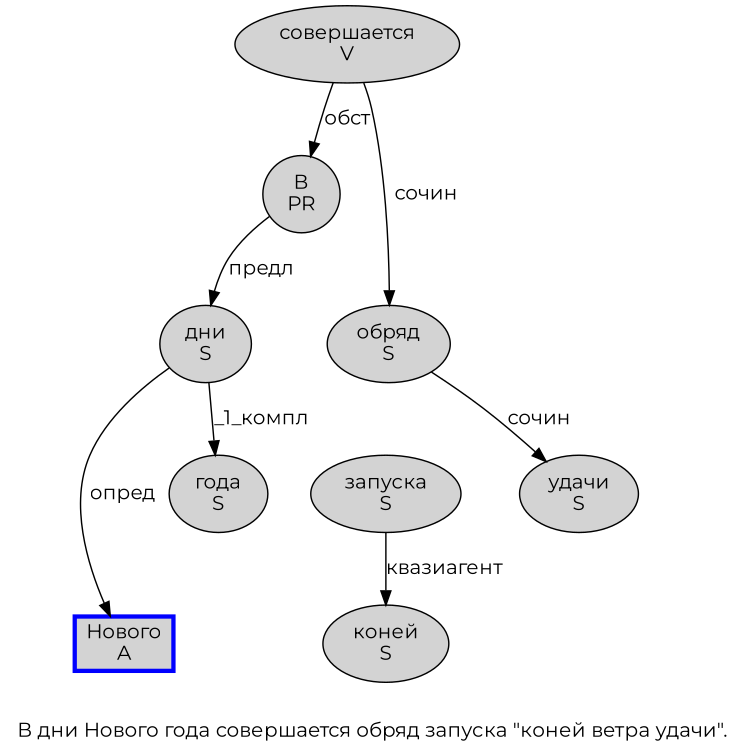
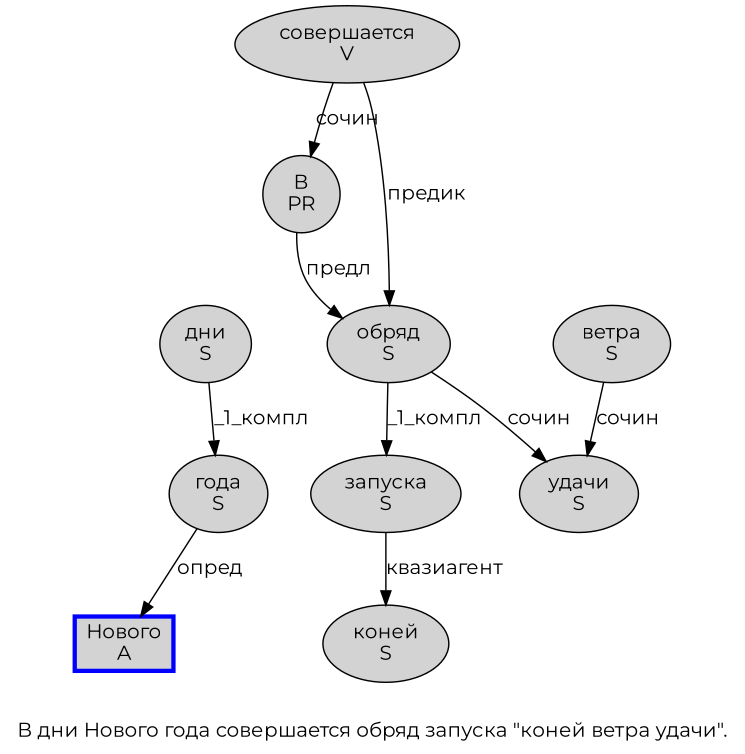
edge "совершается V" -> "В PR": label "обст" -> "сочин"
edge "совершается V" -> "обряд S": label "сочин" -> "предик"
edge "В PR" -> "дни S": now "В PR" -> "обряд S"
node "ветра S": added
edge "обряд S" -> "запуска S": added, label "_1_компл"
edge "дни S" -> "Нового A": now "года S" -> "Нового A"
